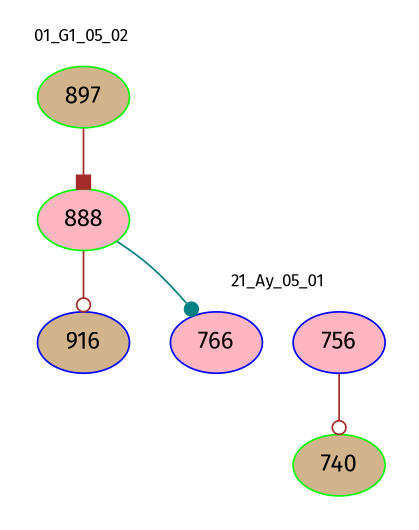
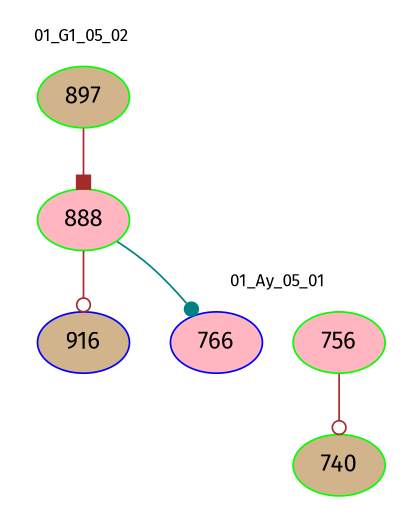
cluster "21_Ay_05_01": label "21_Ay_05_01" -> "01_Ay_05_01"
node "756": color blue -> green
